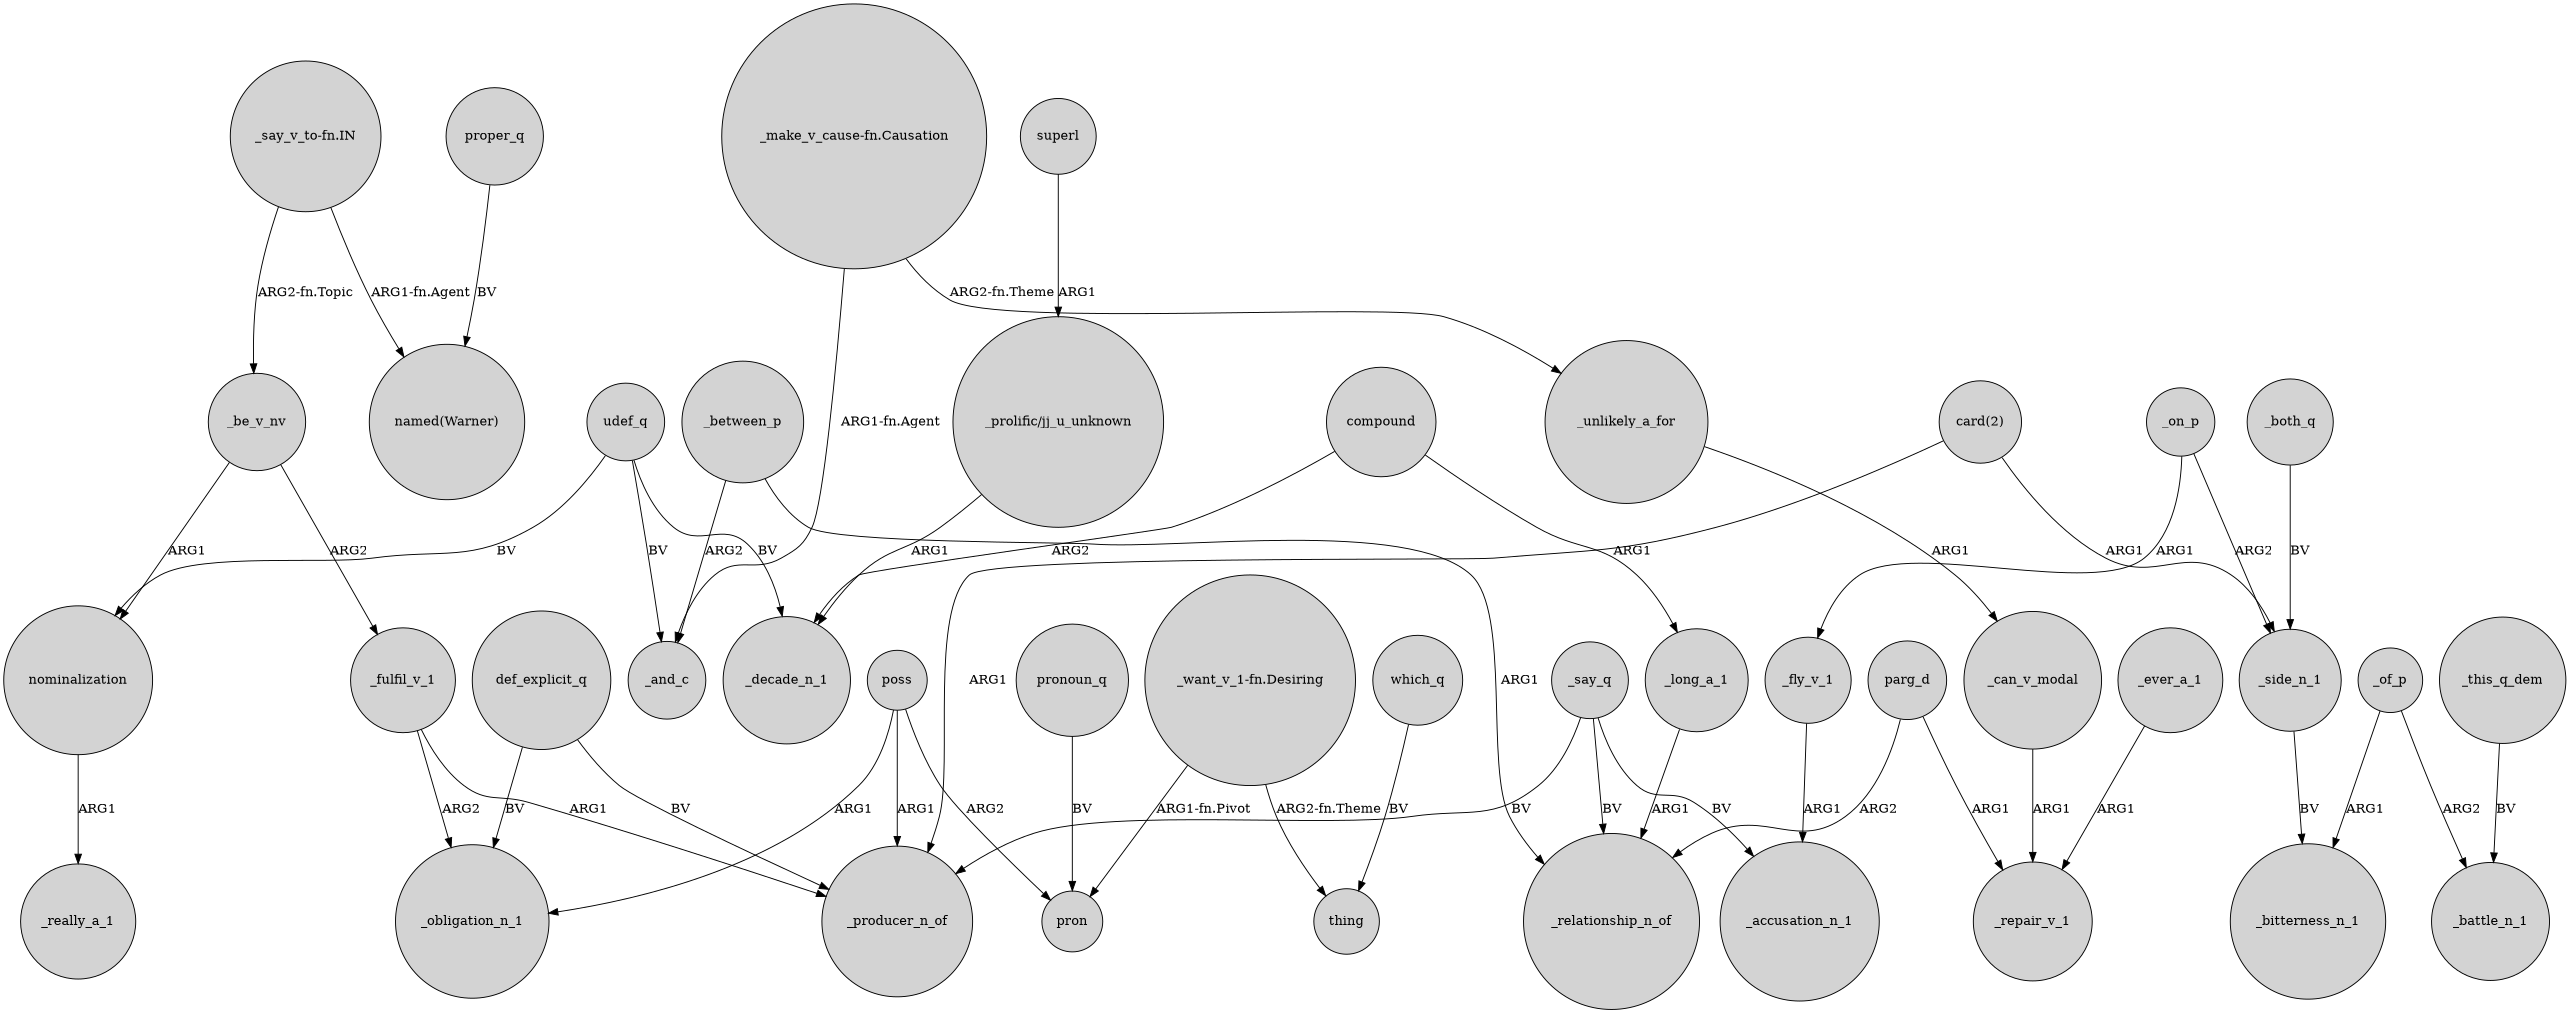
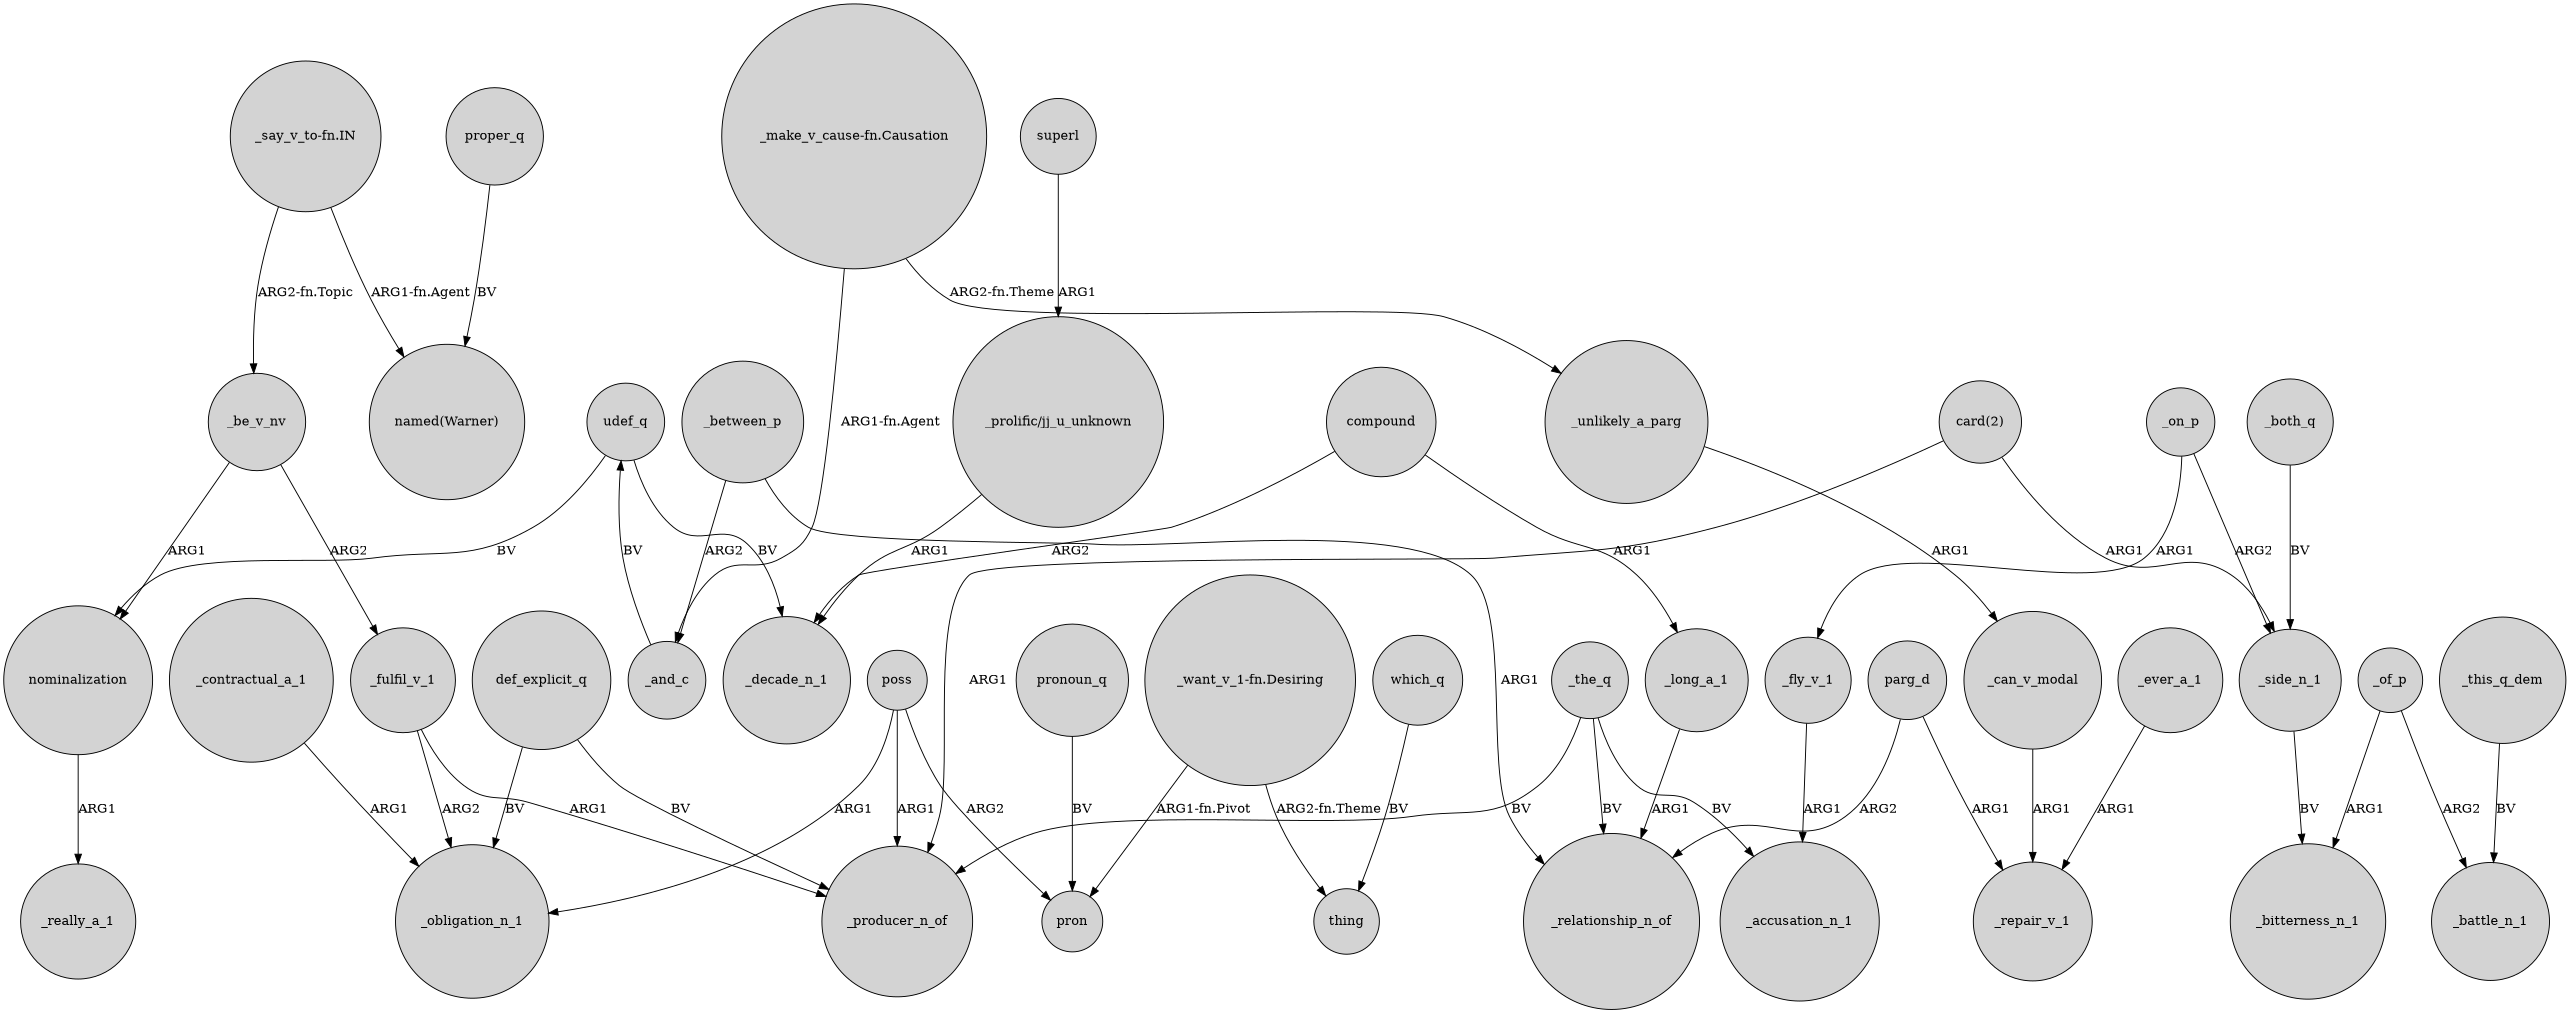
node "_unlikely_a_for": label "_unlikely_a_for" -> "_unlikely_a_parg"
edge "udef_q" -> "_and_c": reversed
node "_contractual_a_1": added
node "_say_q": label "_say_q" -> "_the_q"
